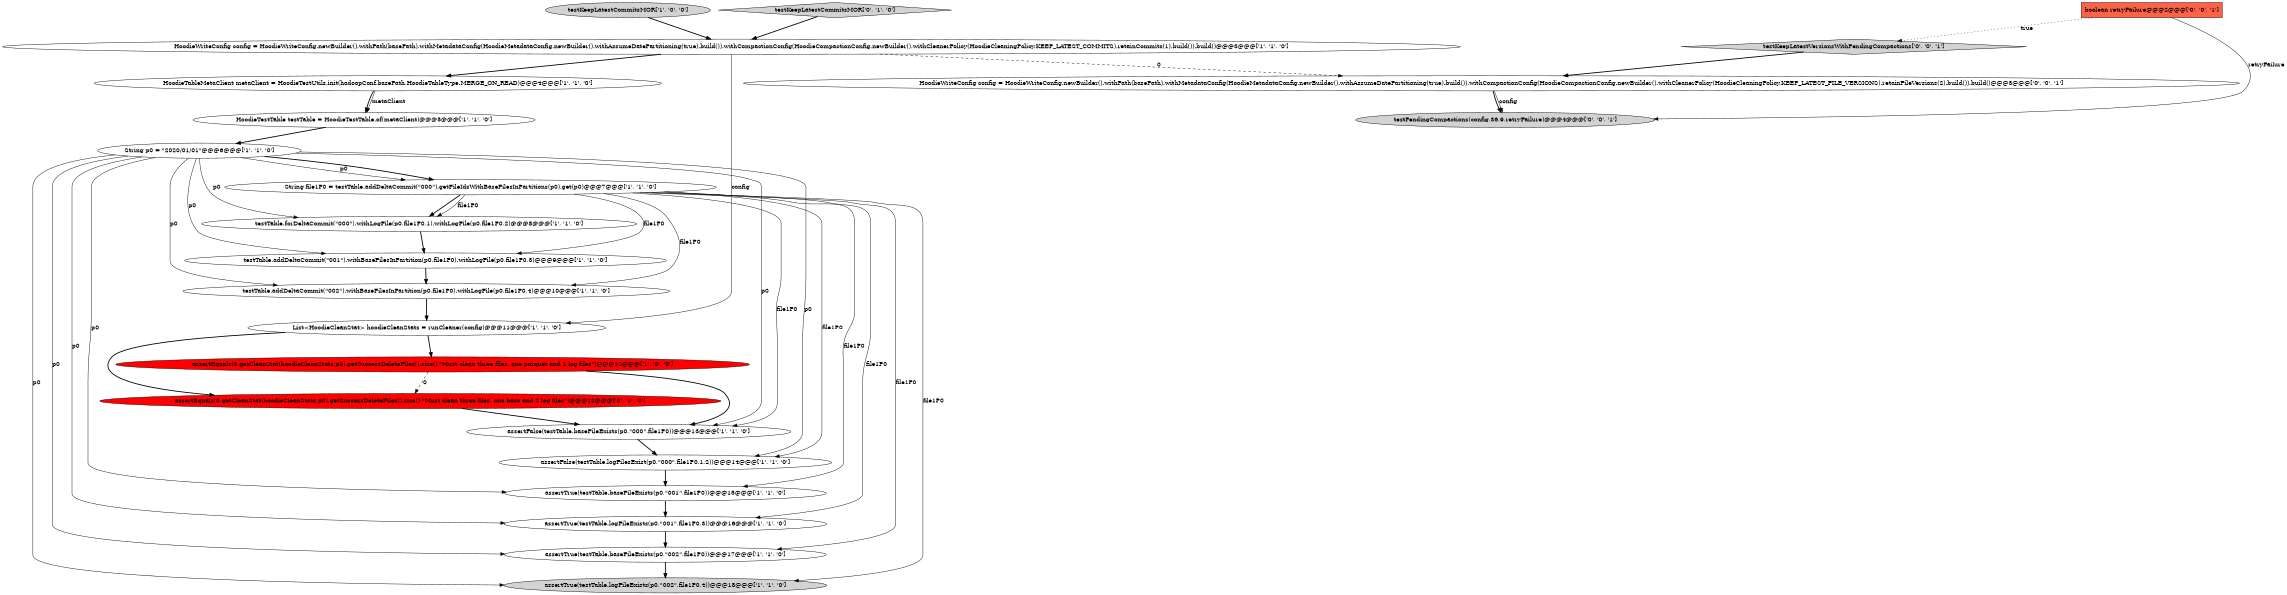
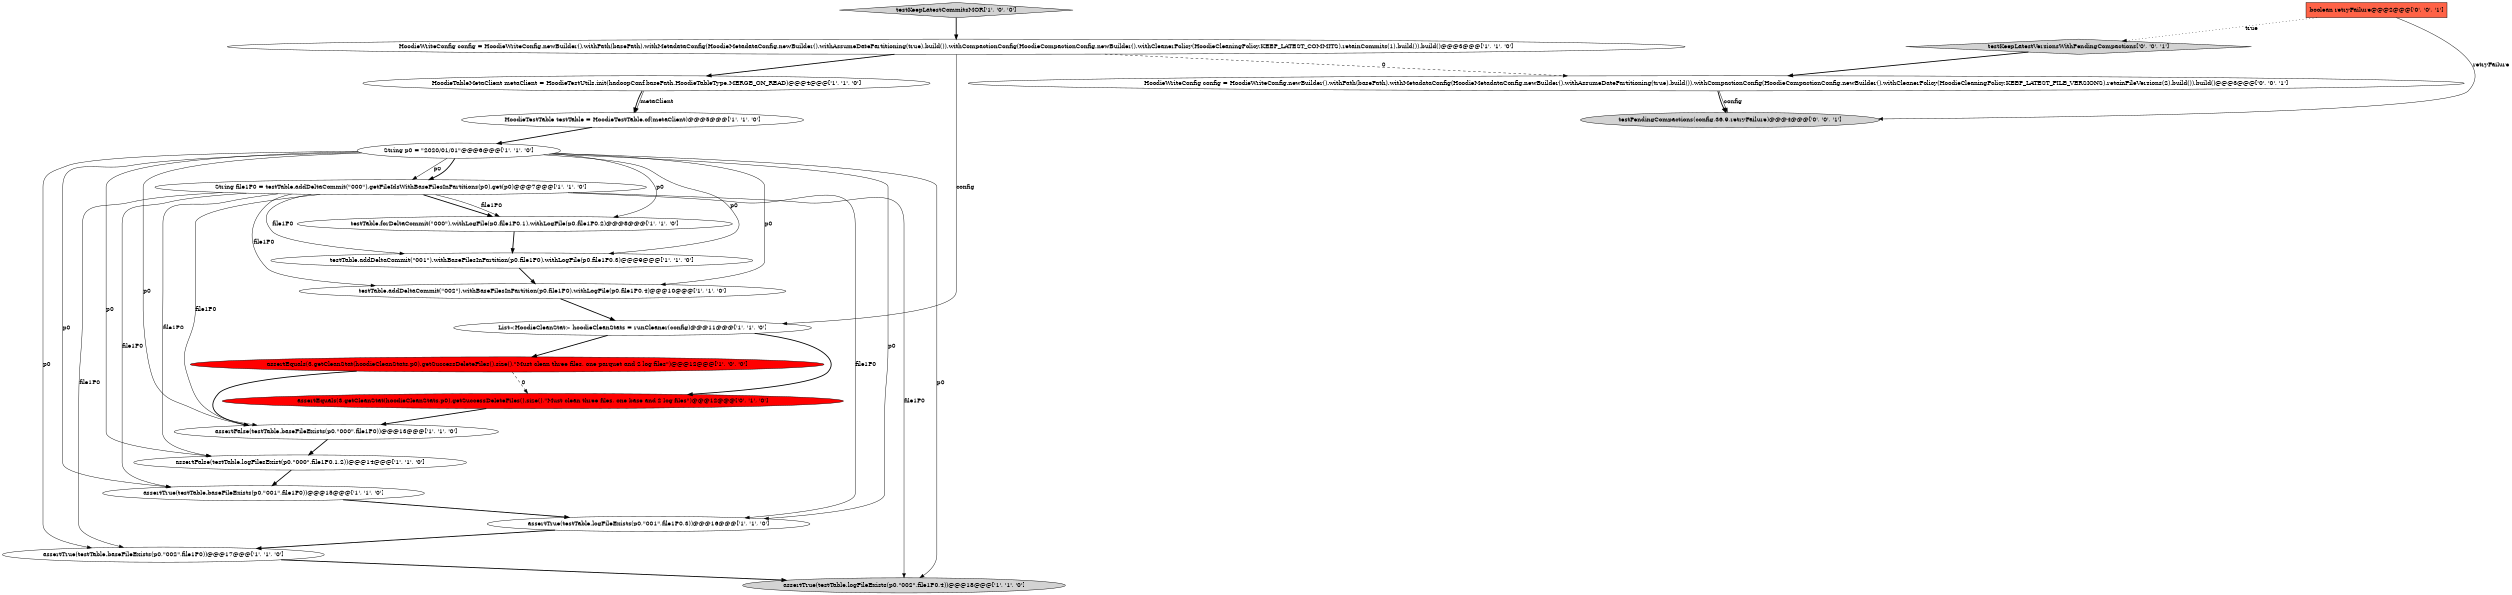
node "testKeepLatestCommitsMOR['1', '0', '0']": shape ellipse -> diamond
node "testKeepLatestCommitsMOR['0', '1', '0']": removed
